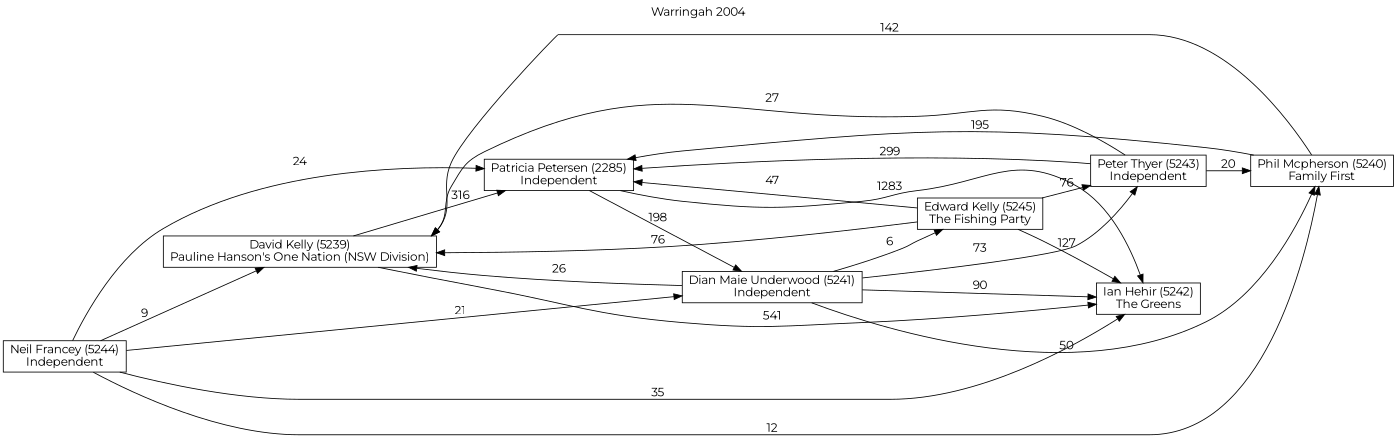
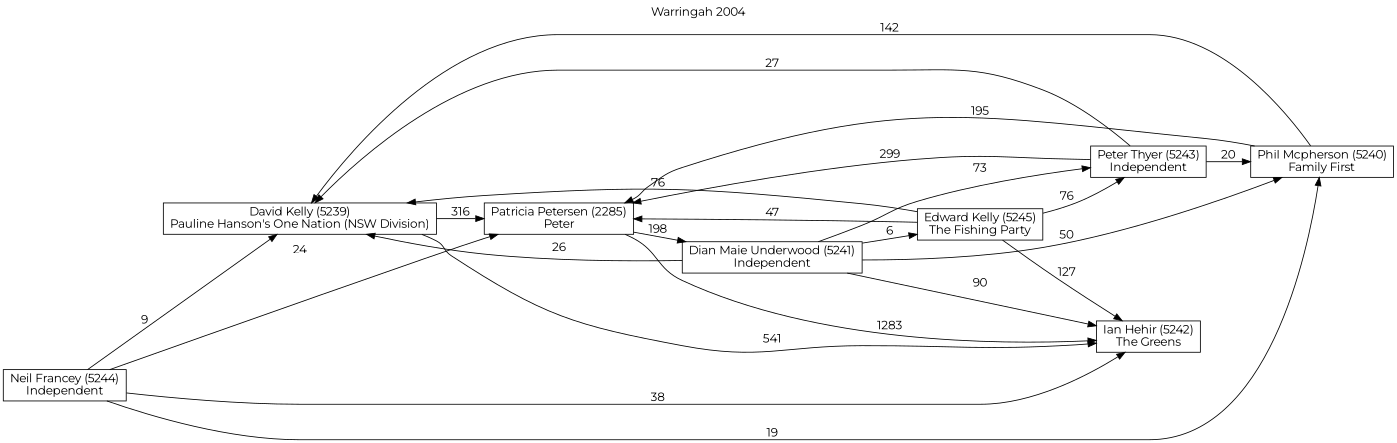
node "Patricia Petersen (2285) Independent": label "Patricia Petersen (2285) Independent" -> "Patricia Petersen (2285) Peter"
edge "Neil Francey (5244) Independent" -> "Dian Maie Underwood (5241) Independent": removed, label "21"
edge "Neil Francey (5244) Independent" -> "Ian Hehir (5242) The Greens": label "35" -> "38"
edge "Neil Francey (5244) Independent" -> "Phil Mcpherson (5240) Family First": label "12" -> "19"
